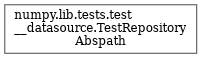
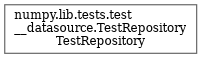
node "numpy.lib.tests.test __datasource.TestRepository Abspath": label "numpy.lib.tests.test __datasource.TestRepository Abspath" -> "numpy.lib.tests.test __datasource.TestRepository TestRepository"
